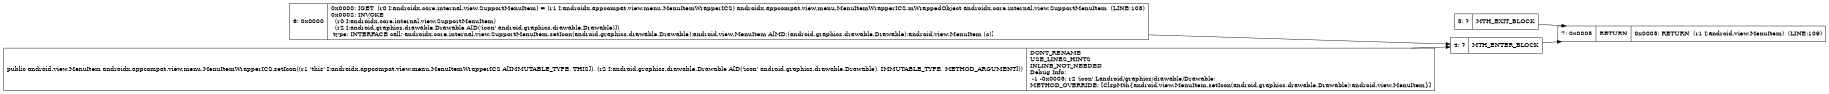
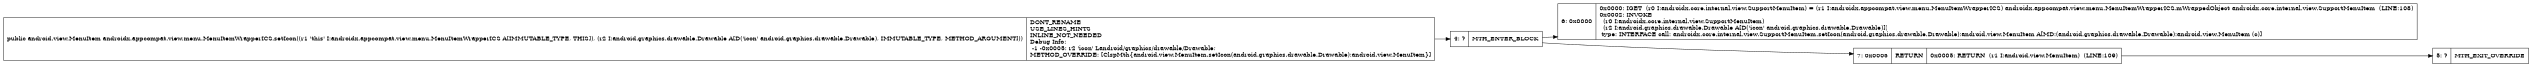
node "5: ?": text "MTH_EXIT_BLOCK" -> "MTH_EXIT_OVERRIDE"
edge "5: ?" -> "7: 0x0005": reversed
edge "6: 0x0000" -> "4: ?": reversed
